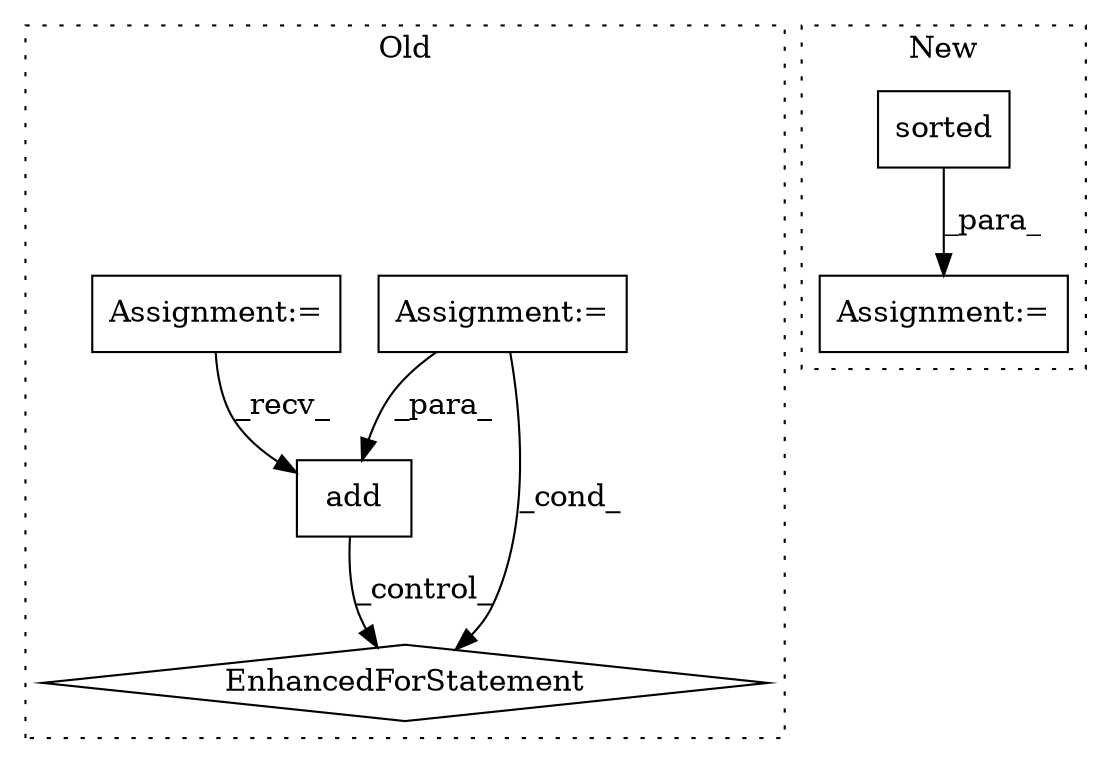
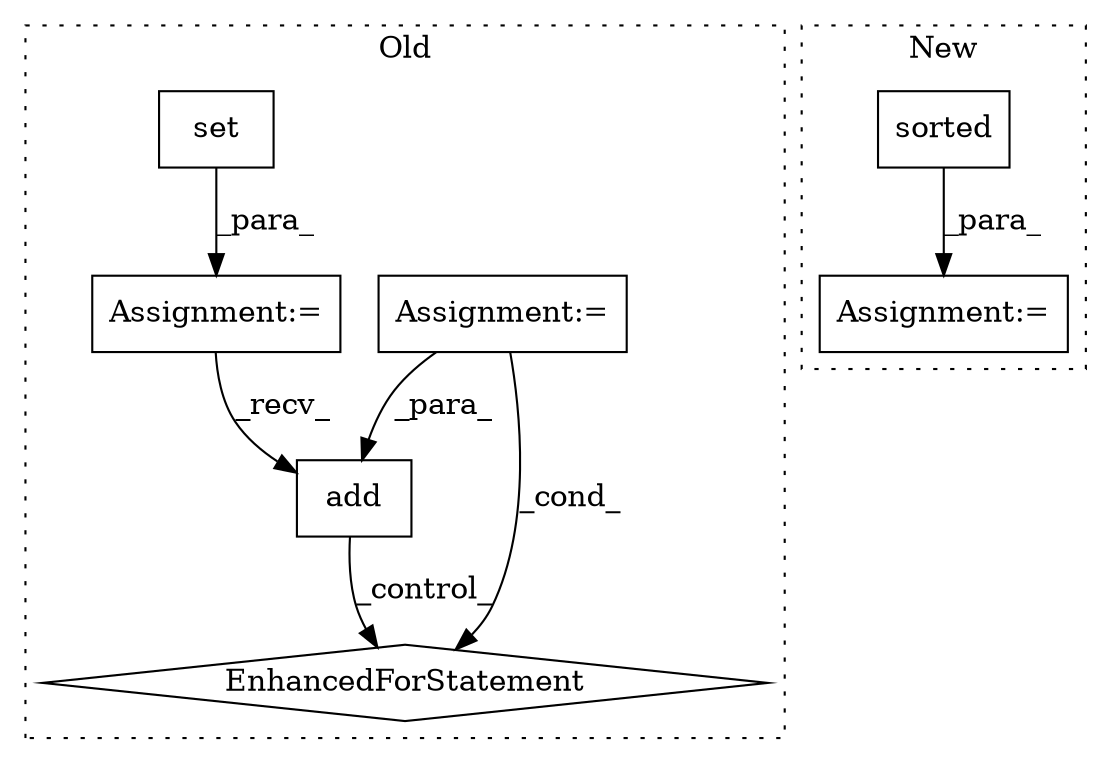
node "set": added
